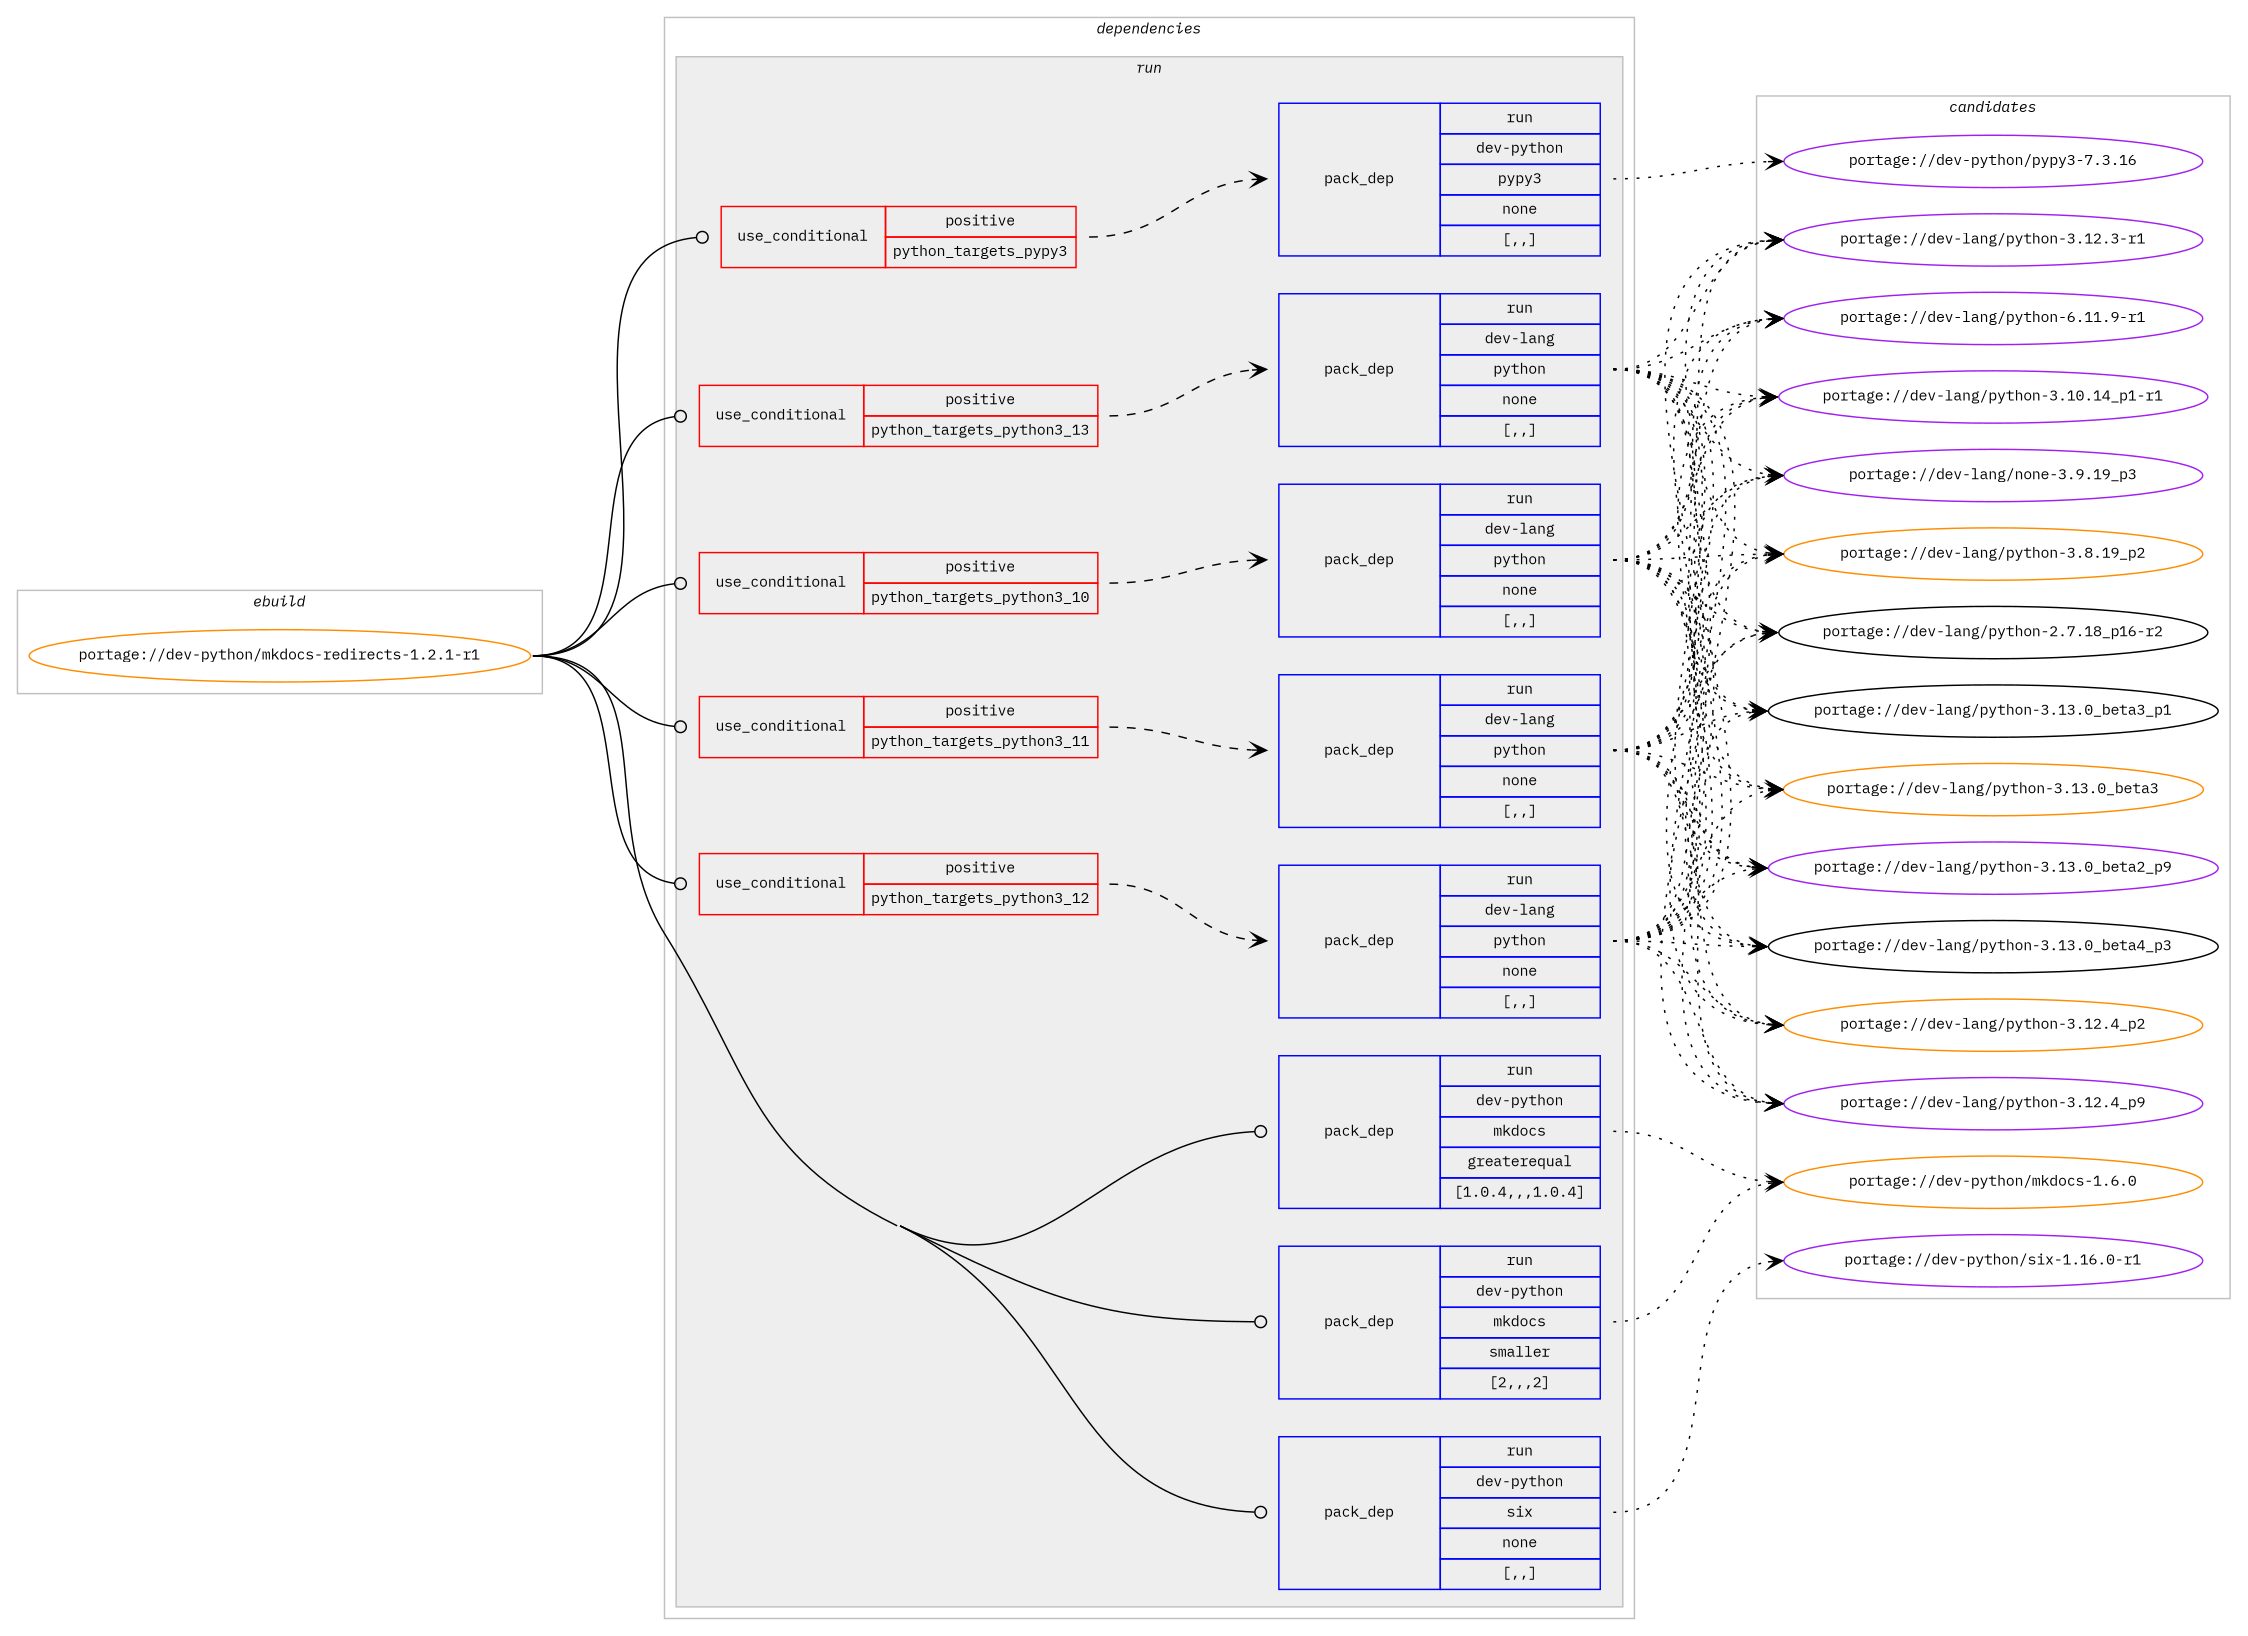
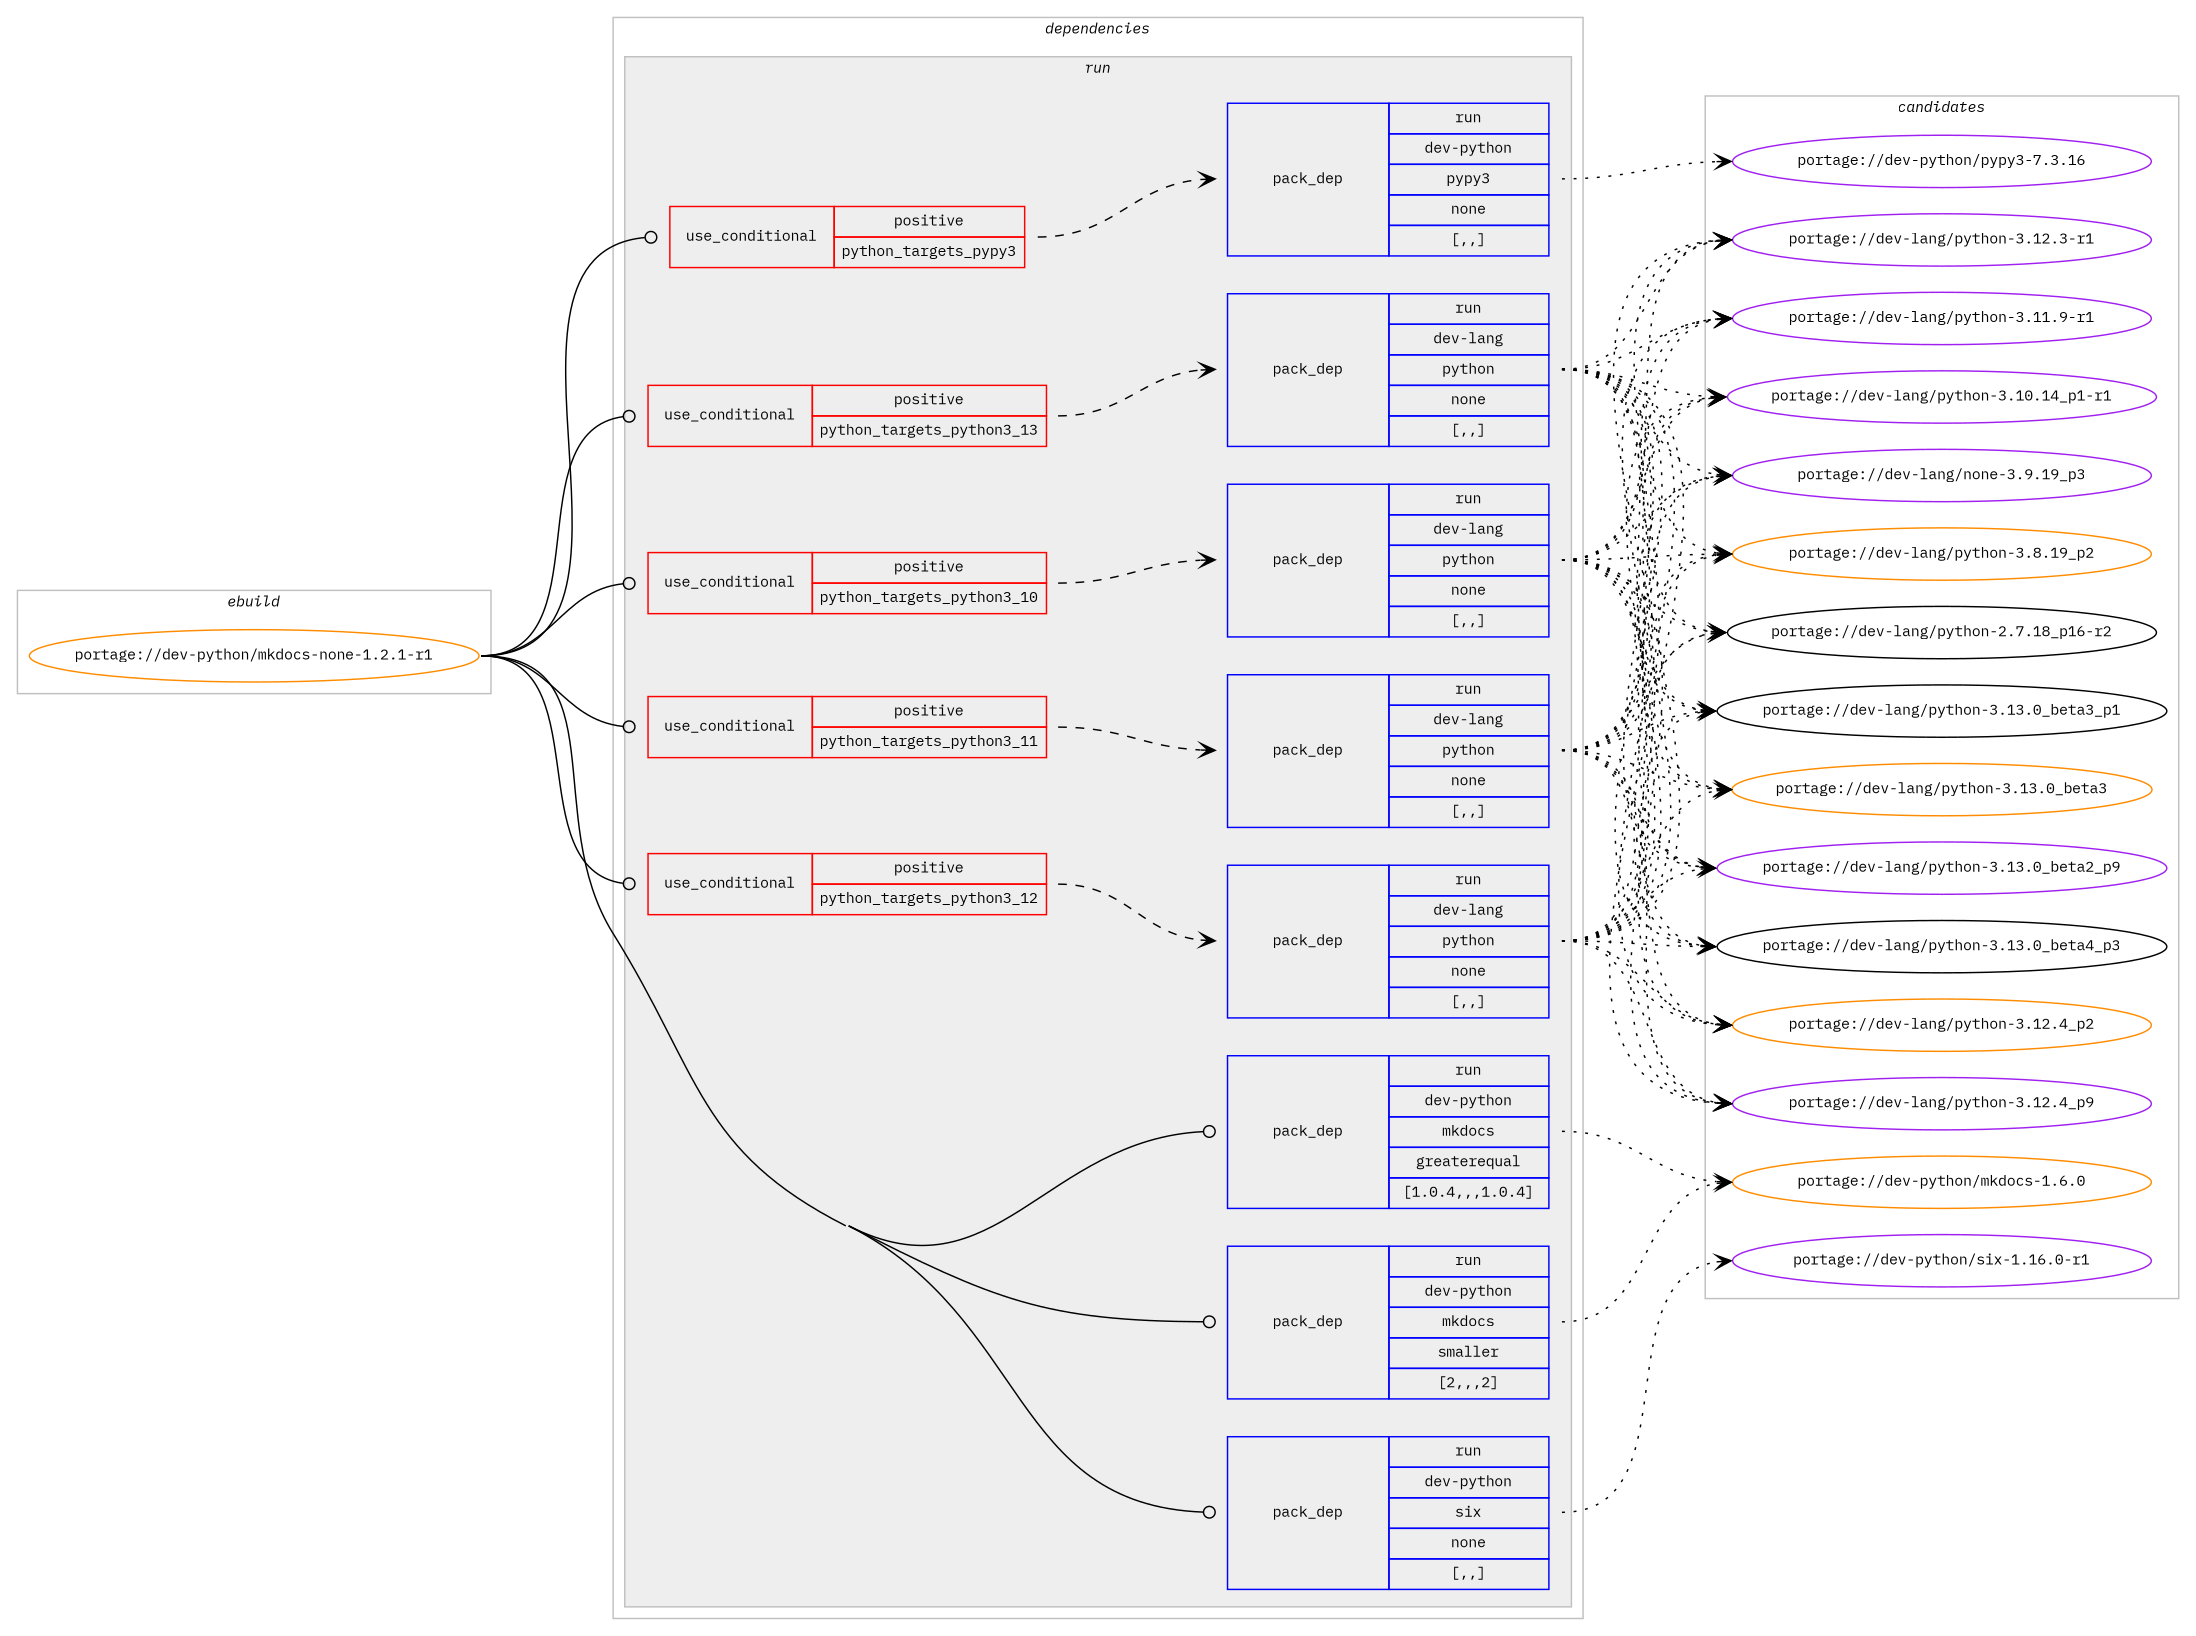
node "portage://dev-lang/python-6.11.9-r1": label "portage://dev-lang/python-6.11.9-r1" -> "portage://dev-lang/python-3.11.9-r1"
node "portage://dev-python/mkdocs-redirects-1.2.1-r1": label "portage://dev-python/mkdocs-redirects-1.2.1-r1" -> "portage://dev-python/mkdocs-none-1.2.1-r1"
